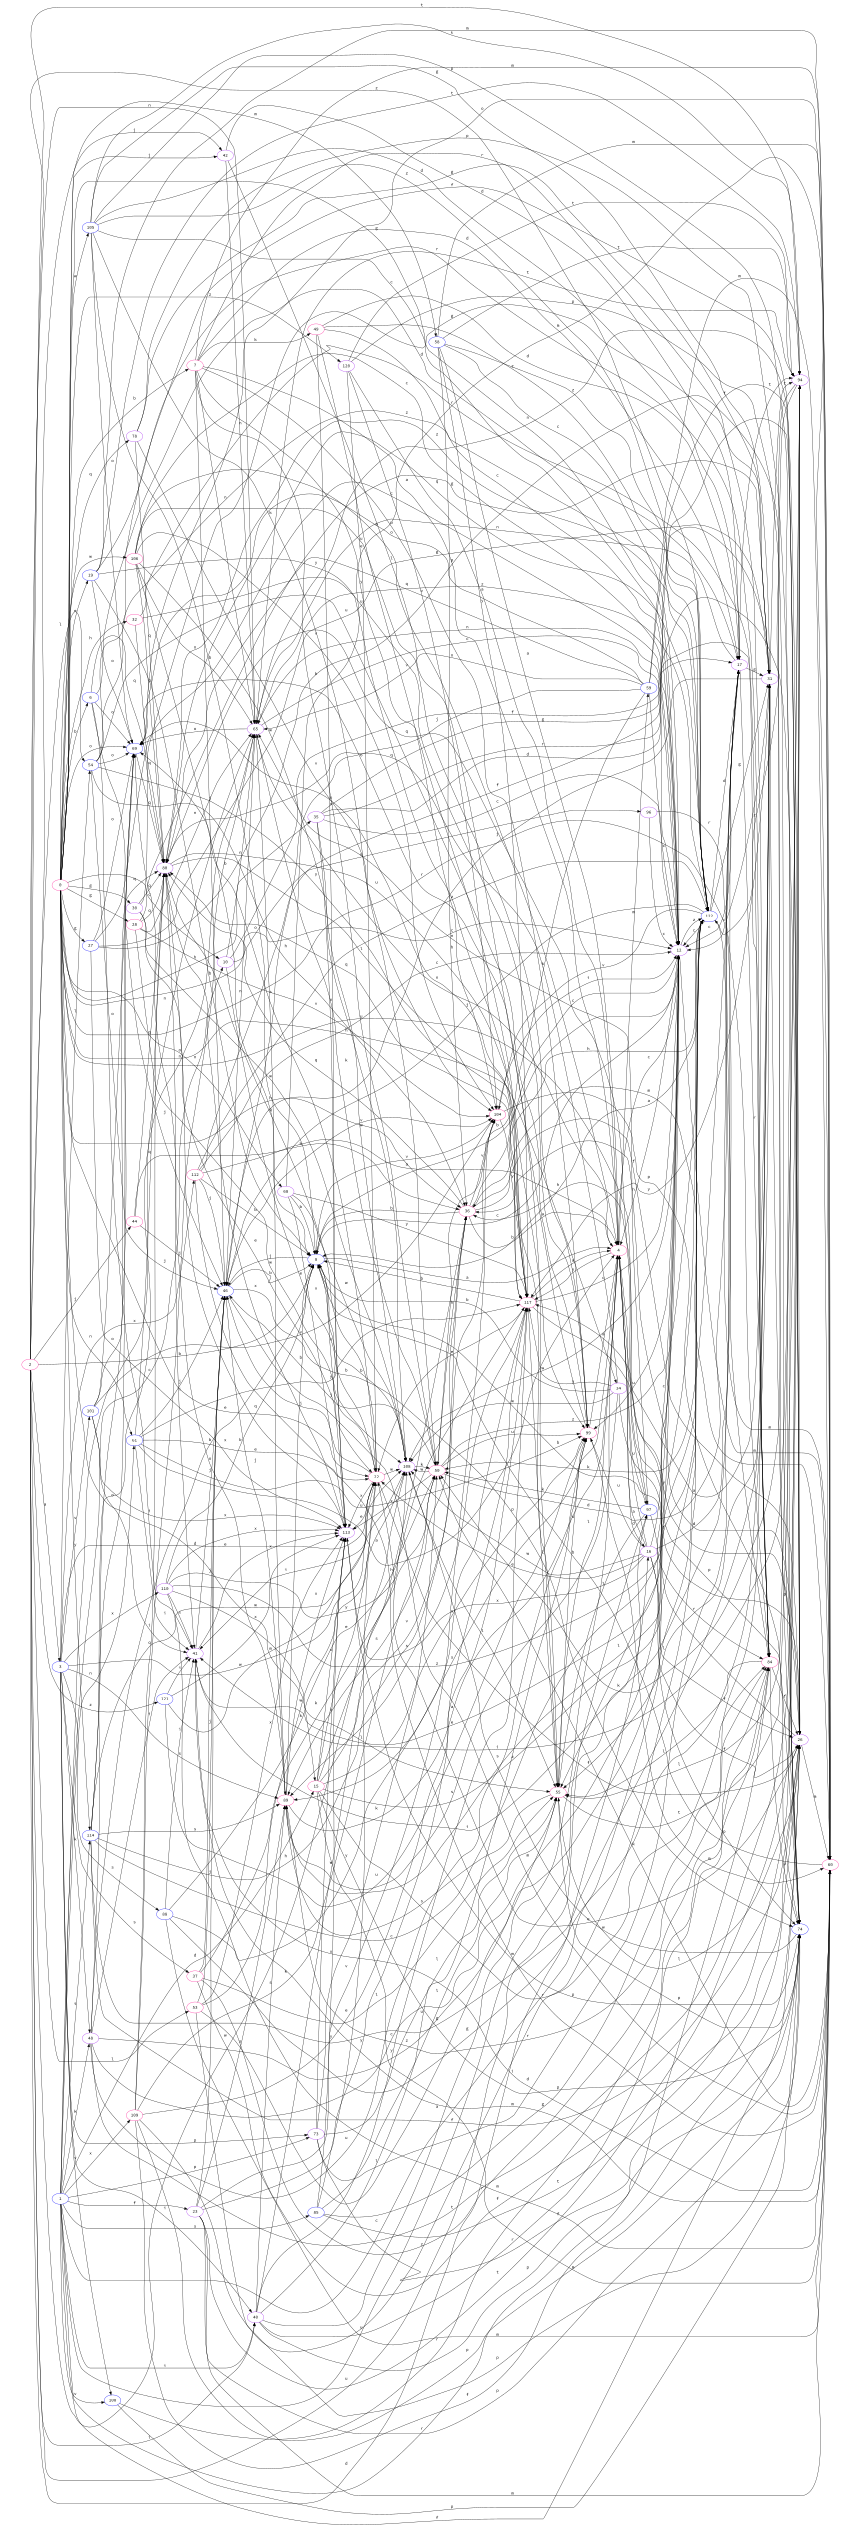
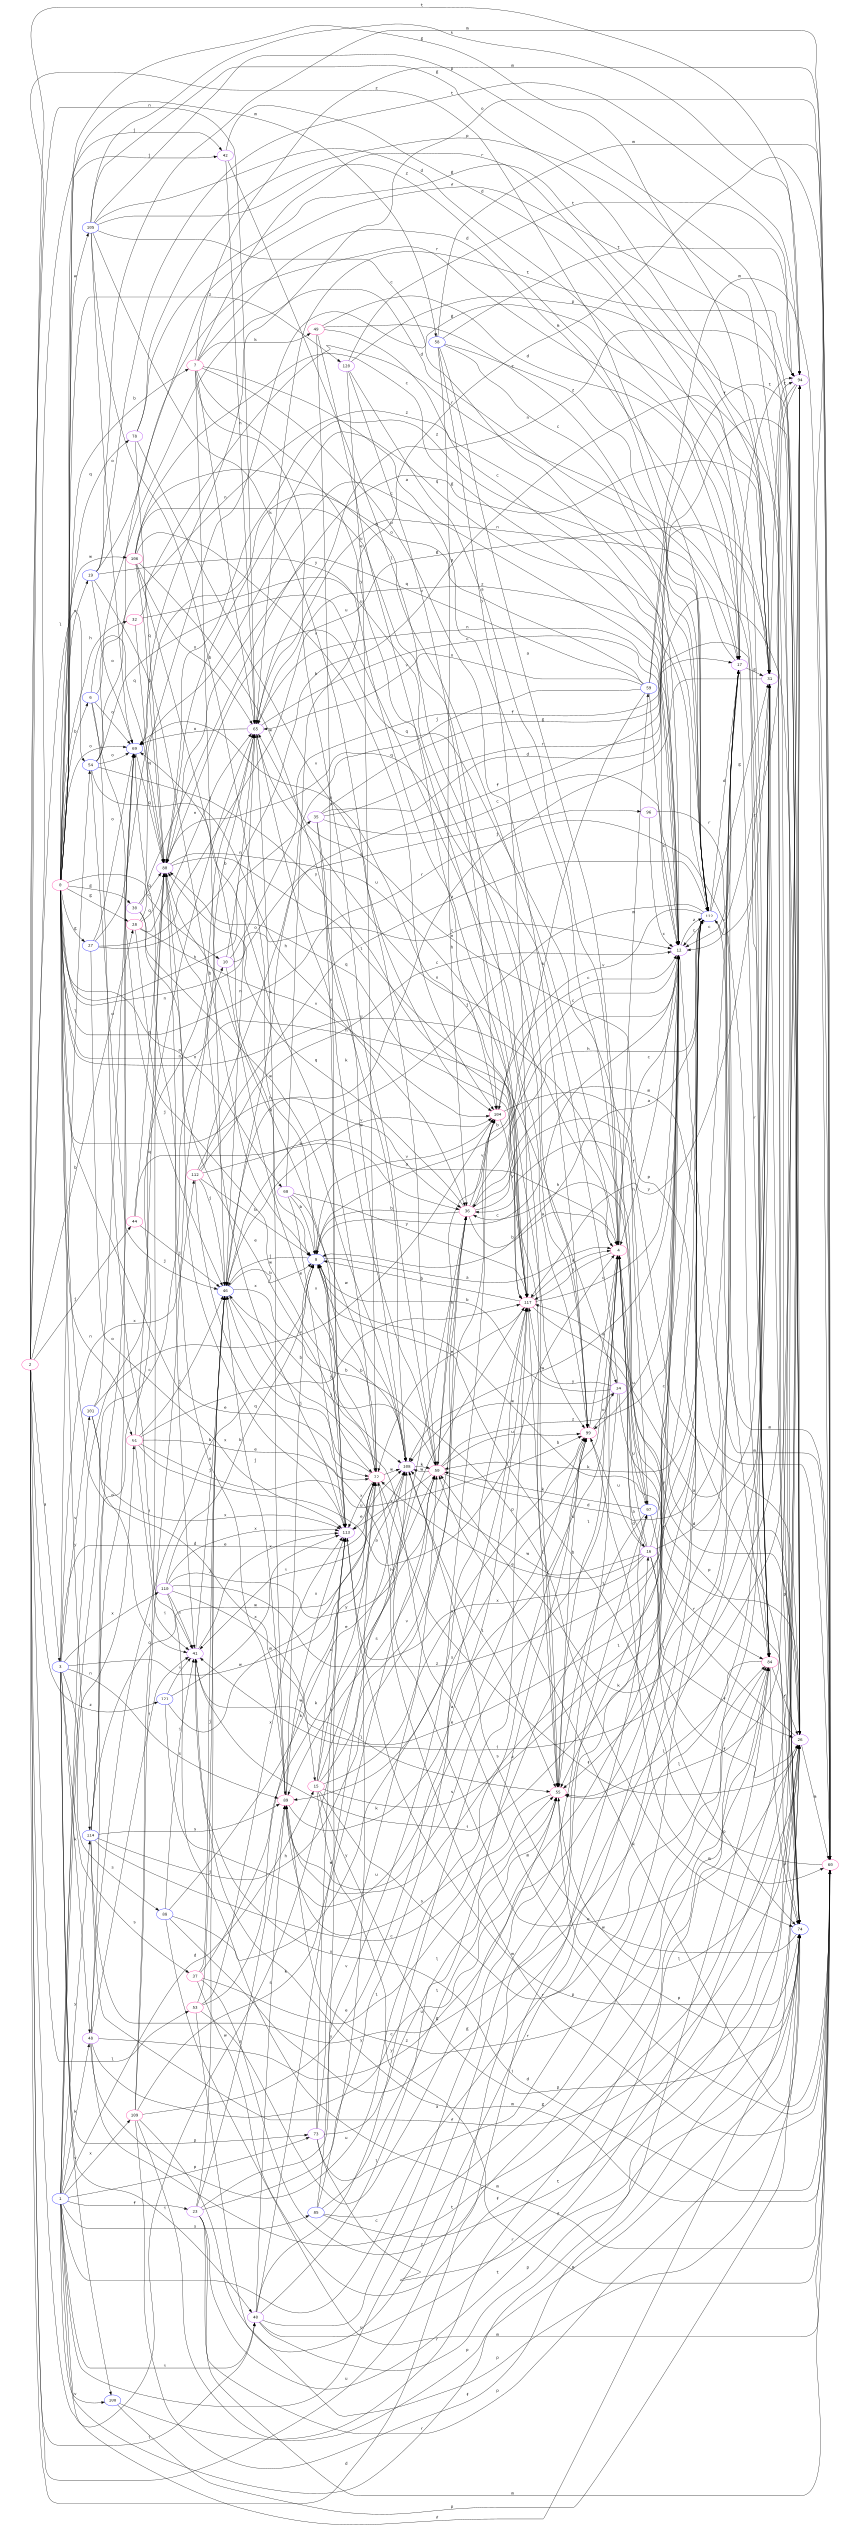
edge "0" -> "12": now "0" -> "31"
edge "99" -> "69": now "99" -> "34"
edge "104" -> "12": label "i" -> "c"
edge "101" -> "80": removed, label "q"
edge "55" -> "94": removed, label "t"
edge "2" -> "8": now "2" -> "28"
node "61": color blue -> deeppink
edge "117" -> "89": removed, label "s"
edge "1" -> "114": label "t" -> "y"
